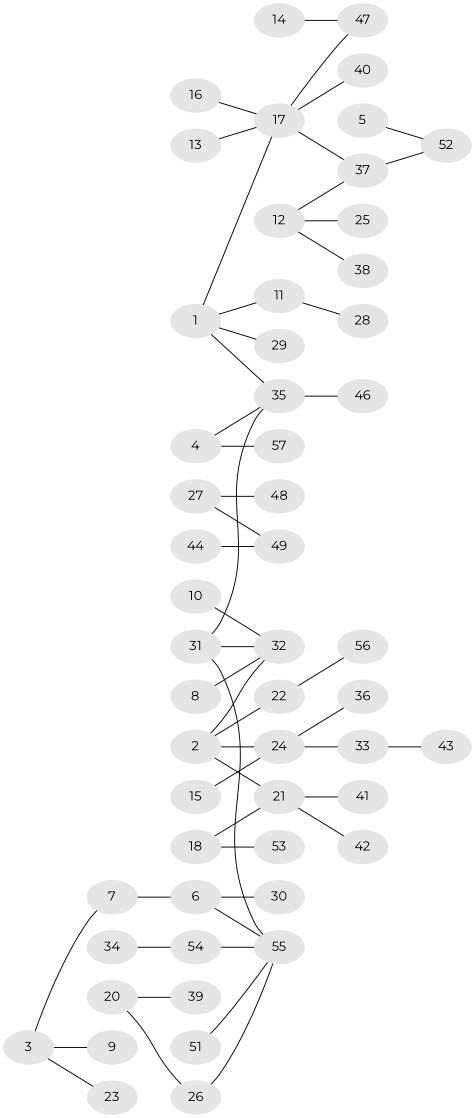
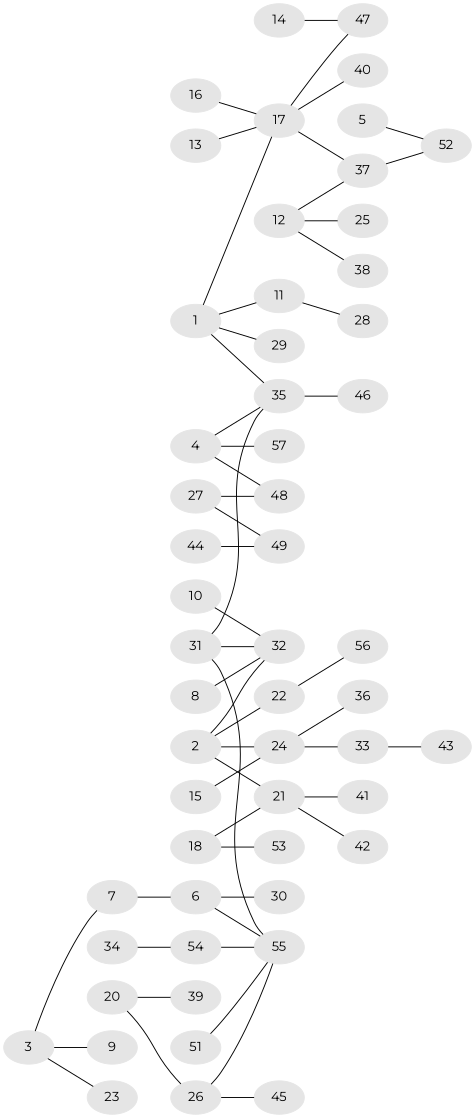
edge "4" -- "48": added
node "45": added
